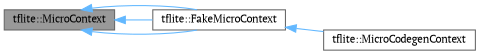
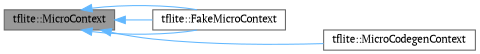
edge "tflite::MicroCodegenContext" -> "tflite::FakeMicroContext": now "tflite::MicroCodegenContext" -> "tflite::MicroContext"
